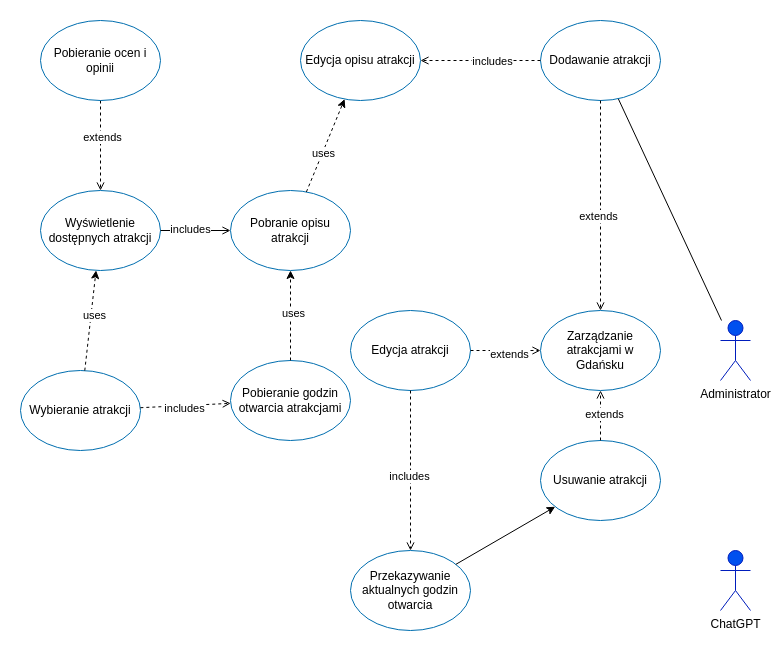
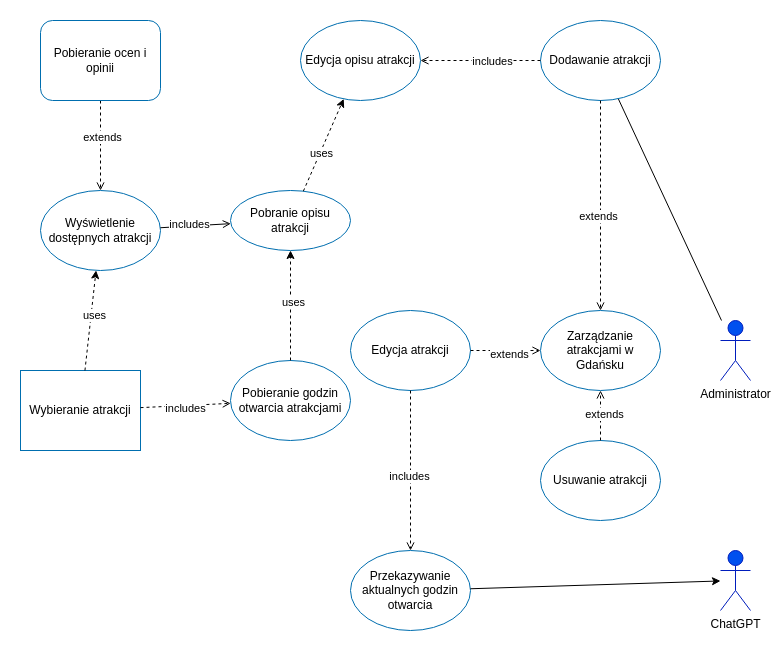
node "Pobieranie ocen i opinii": shape ellipse -> rounded rectangle
node "Pobranie opisu atrakcji": size 120x80 -> 120x60
node "Wybieranie atrakcji": shape ellipse -> rectangle
edge "Przekazywanie aktualnych godzin otwarcia" -> "Usuwanie atrakcji": now "Przekazywanie aktualnych godzin otwarcia" -> "ChatGPT"
